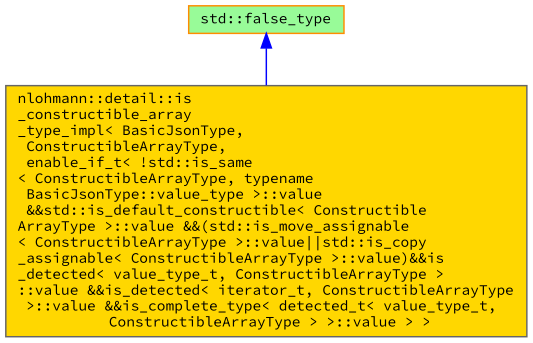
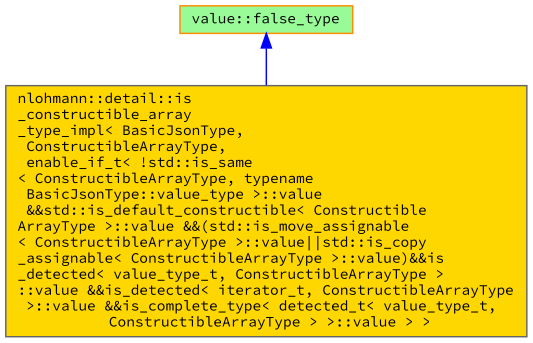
node "std::false_type": label "std::false_type" -> "value::false_type"
